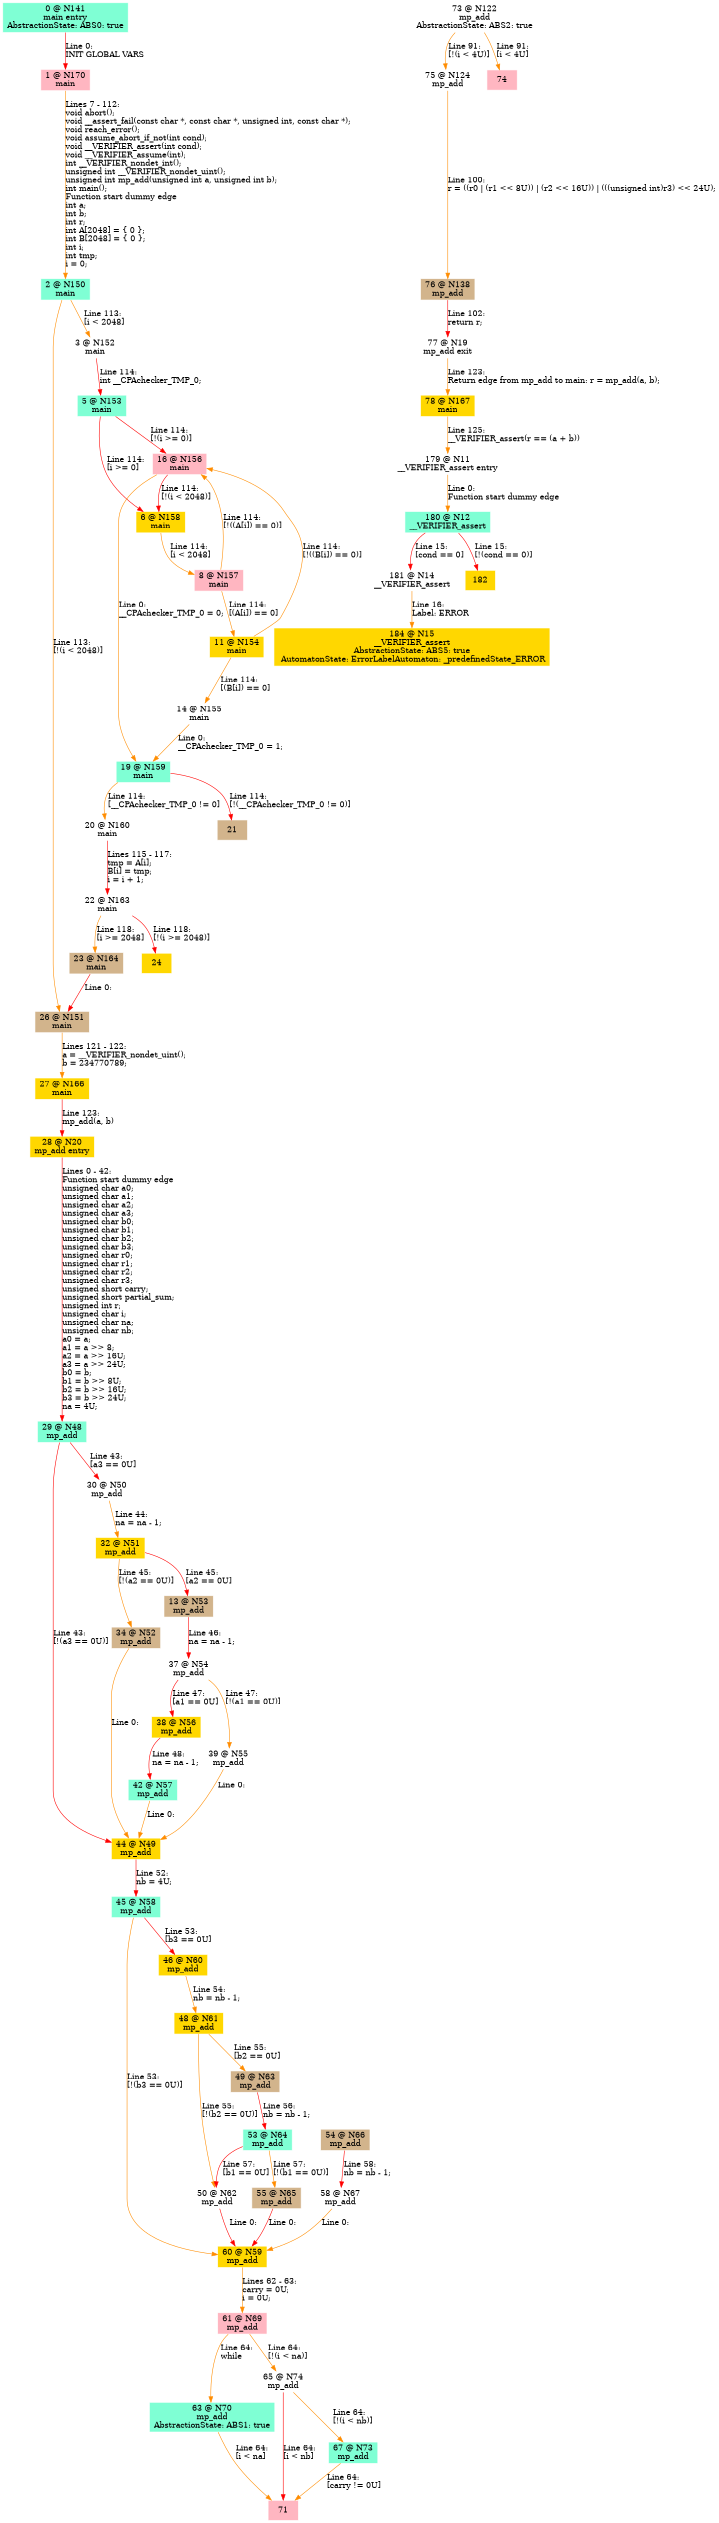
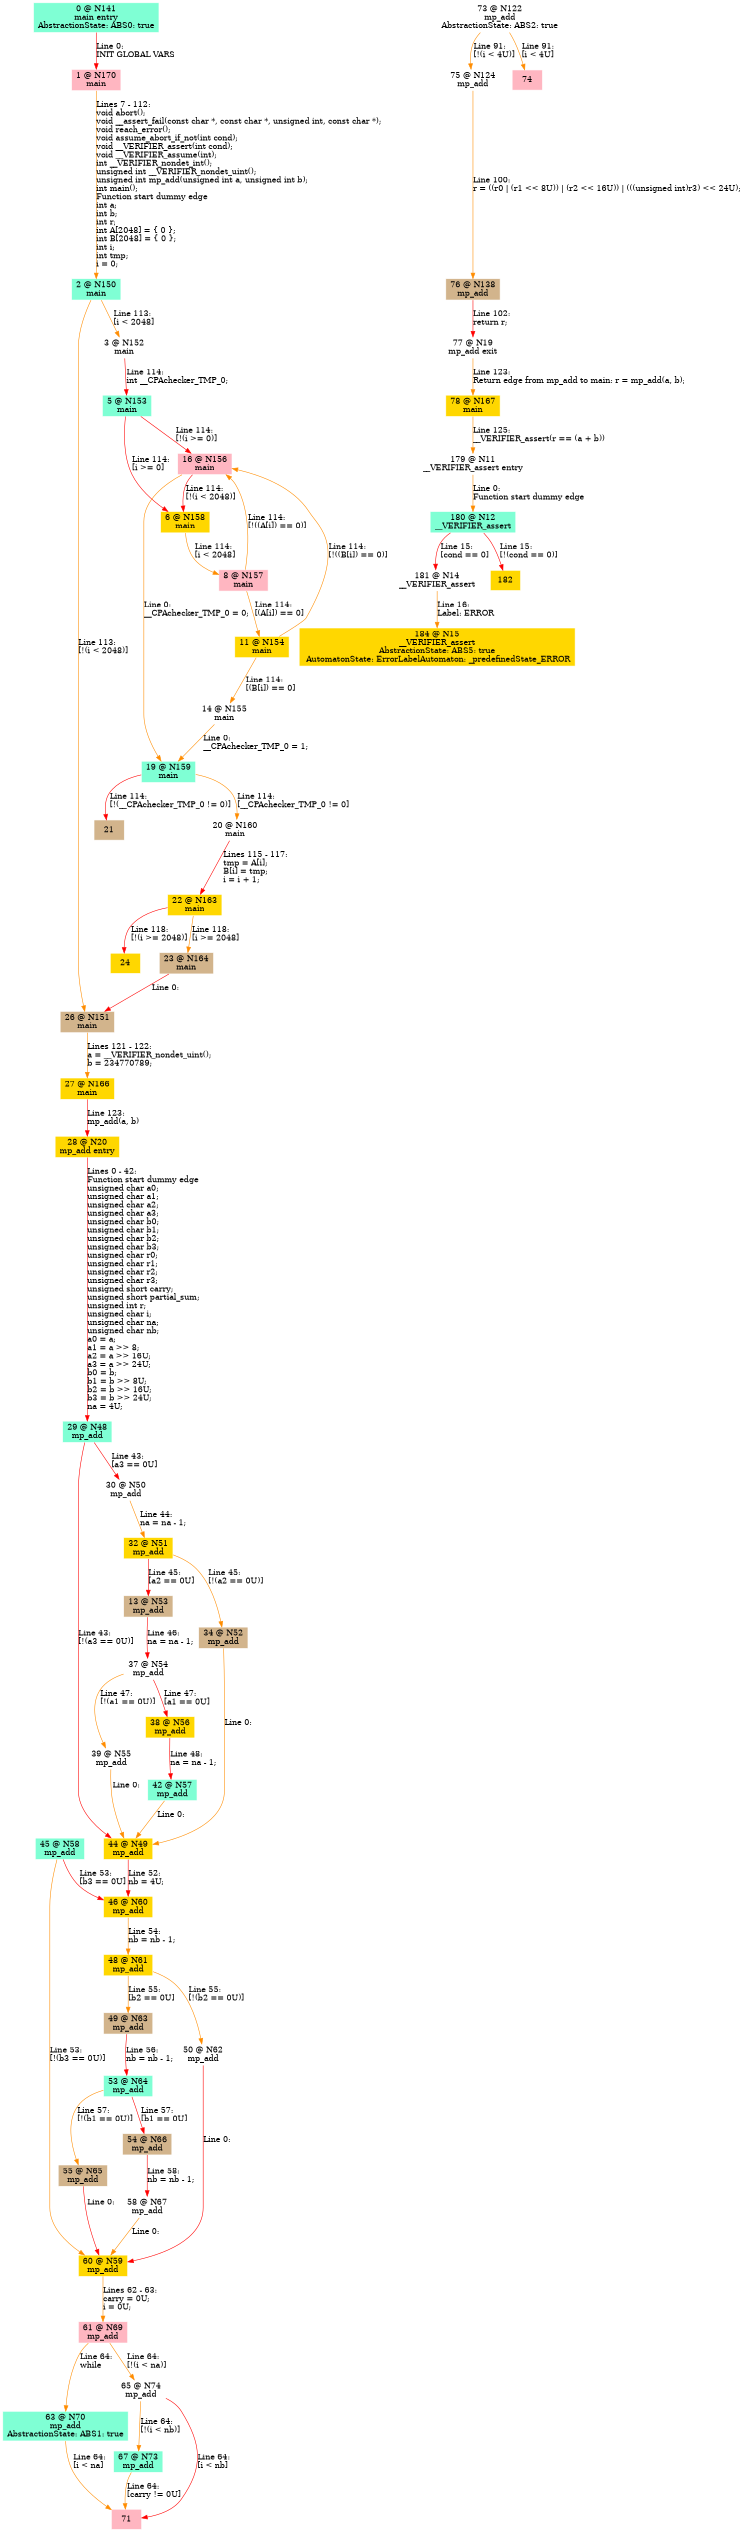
node "22 @ N163 main": fillcolor white -> gold
edge "44 @ N49 mp_add" -> "45 @ N58 mp_add": now "44 @ N49 mp_add" -> "46 @ N60 mp_add"
edge "53 @ N64 mp_add" -> "50 @ N62 mp_add": now "53 @ N64 mp_add" -> "54 @ N66 mp_add"
